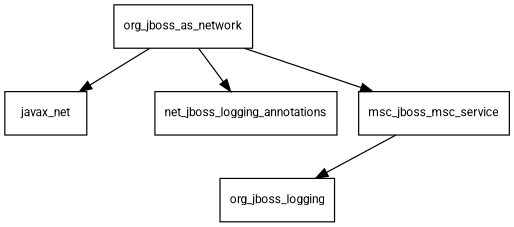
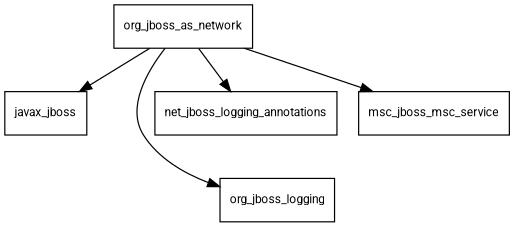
node "javax_net": label "javax_net" -> "javax_jboss"
edge "msc_jboss_msc_service" -> "org_jboss_logging": now "org_jboss_as_network" -> "org_jboss_logging"
